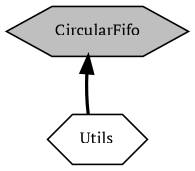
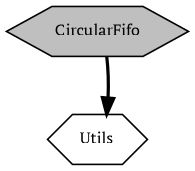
edge "Utils" -> "CircularFifo": reversed
